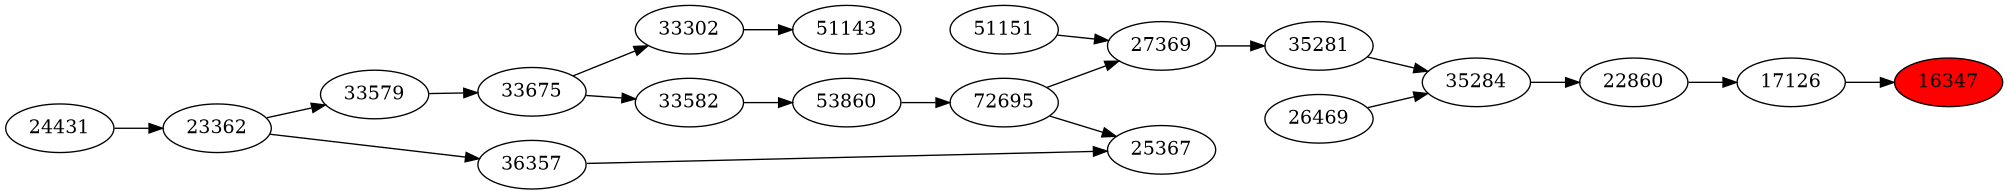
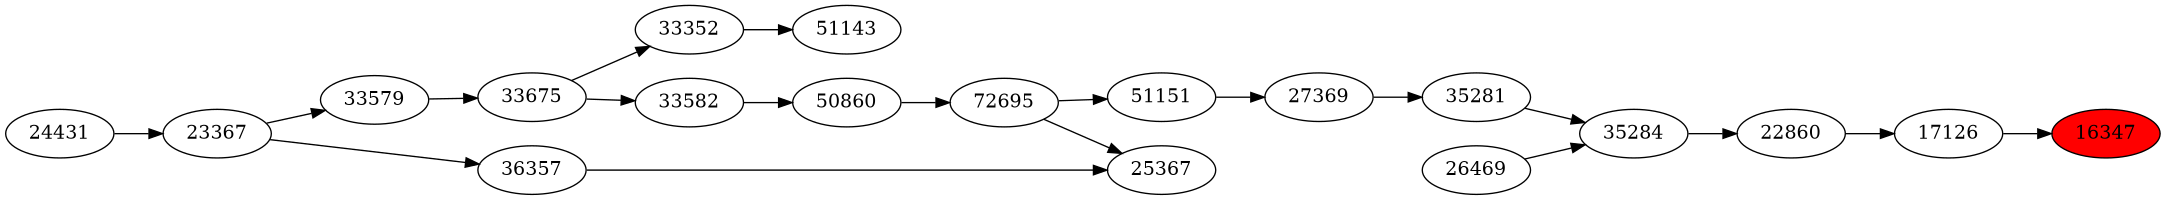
node "33302": label "33302" -> "33352"
edge "72695" -> "27369": now "72695" -> "51151"
node "53860": label "53860" -> "50860"
node "23362": label "23362" -> "23367"
